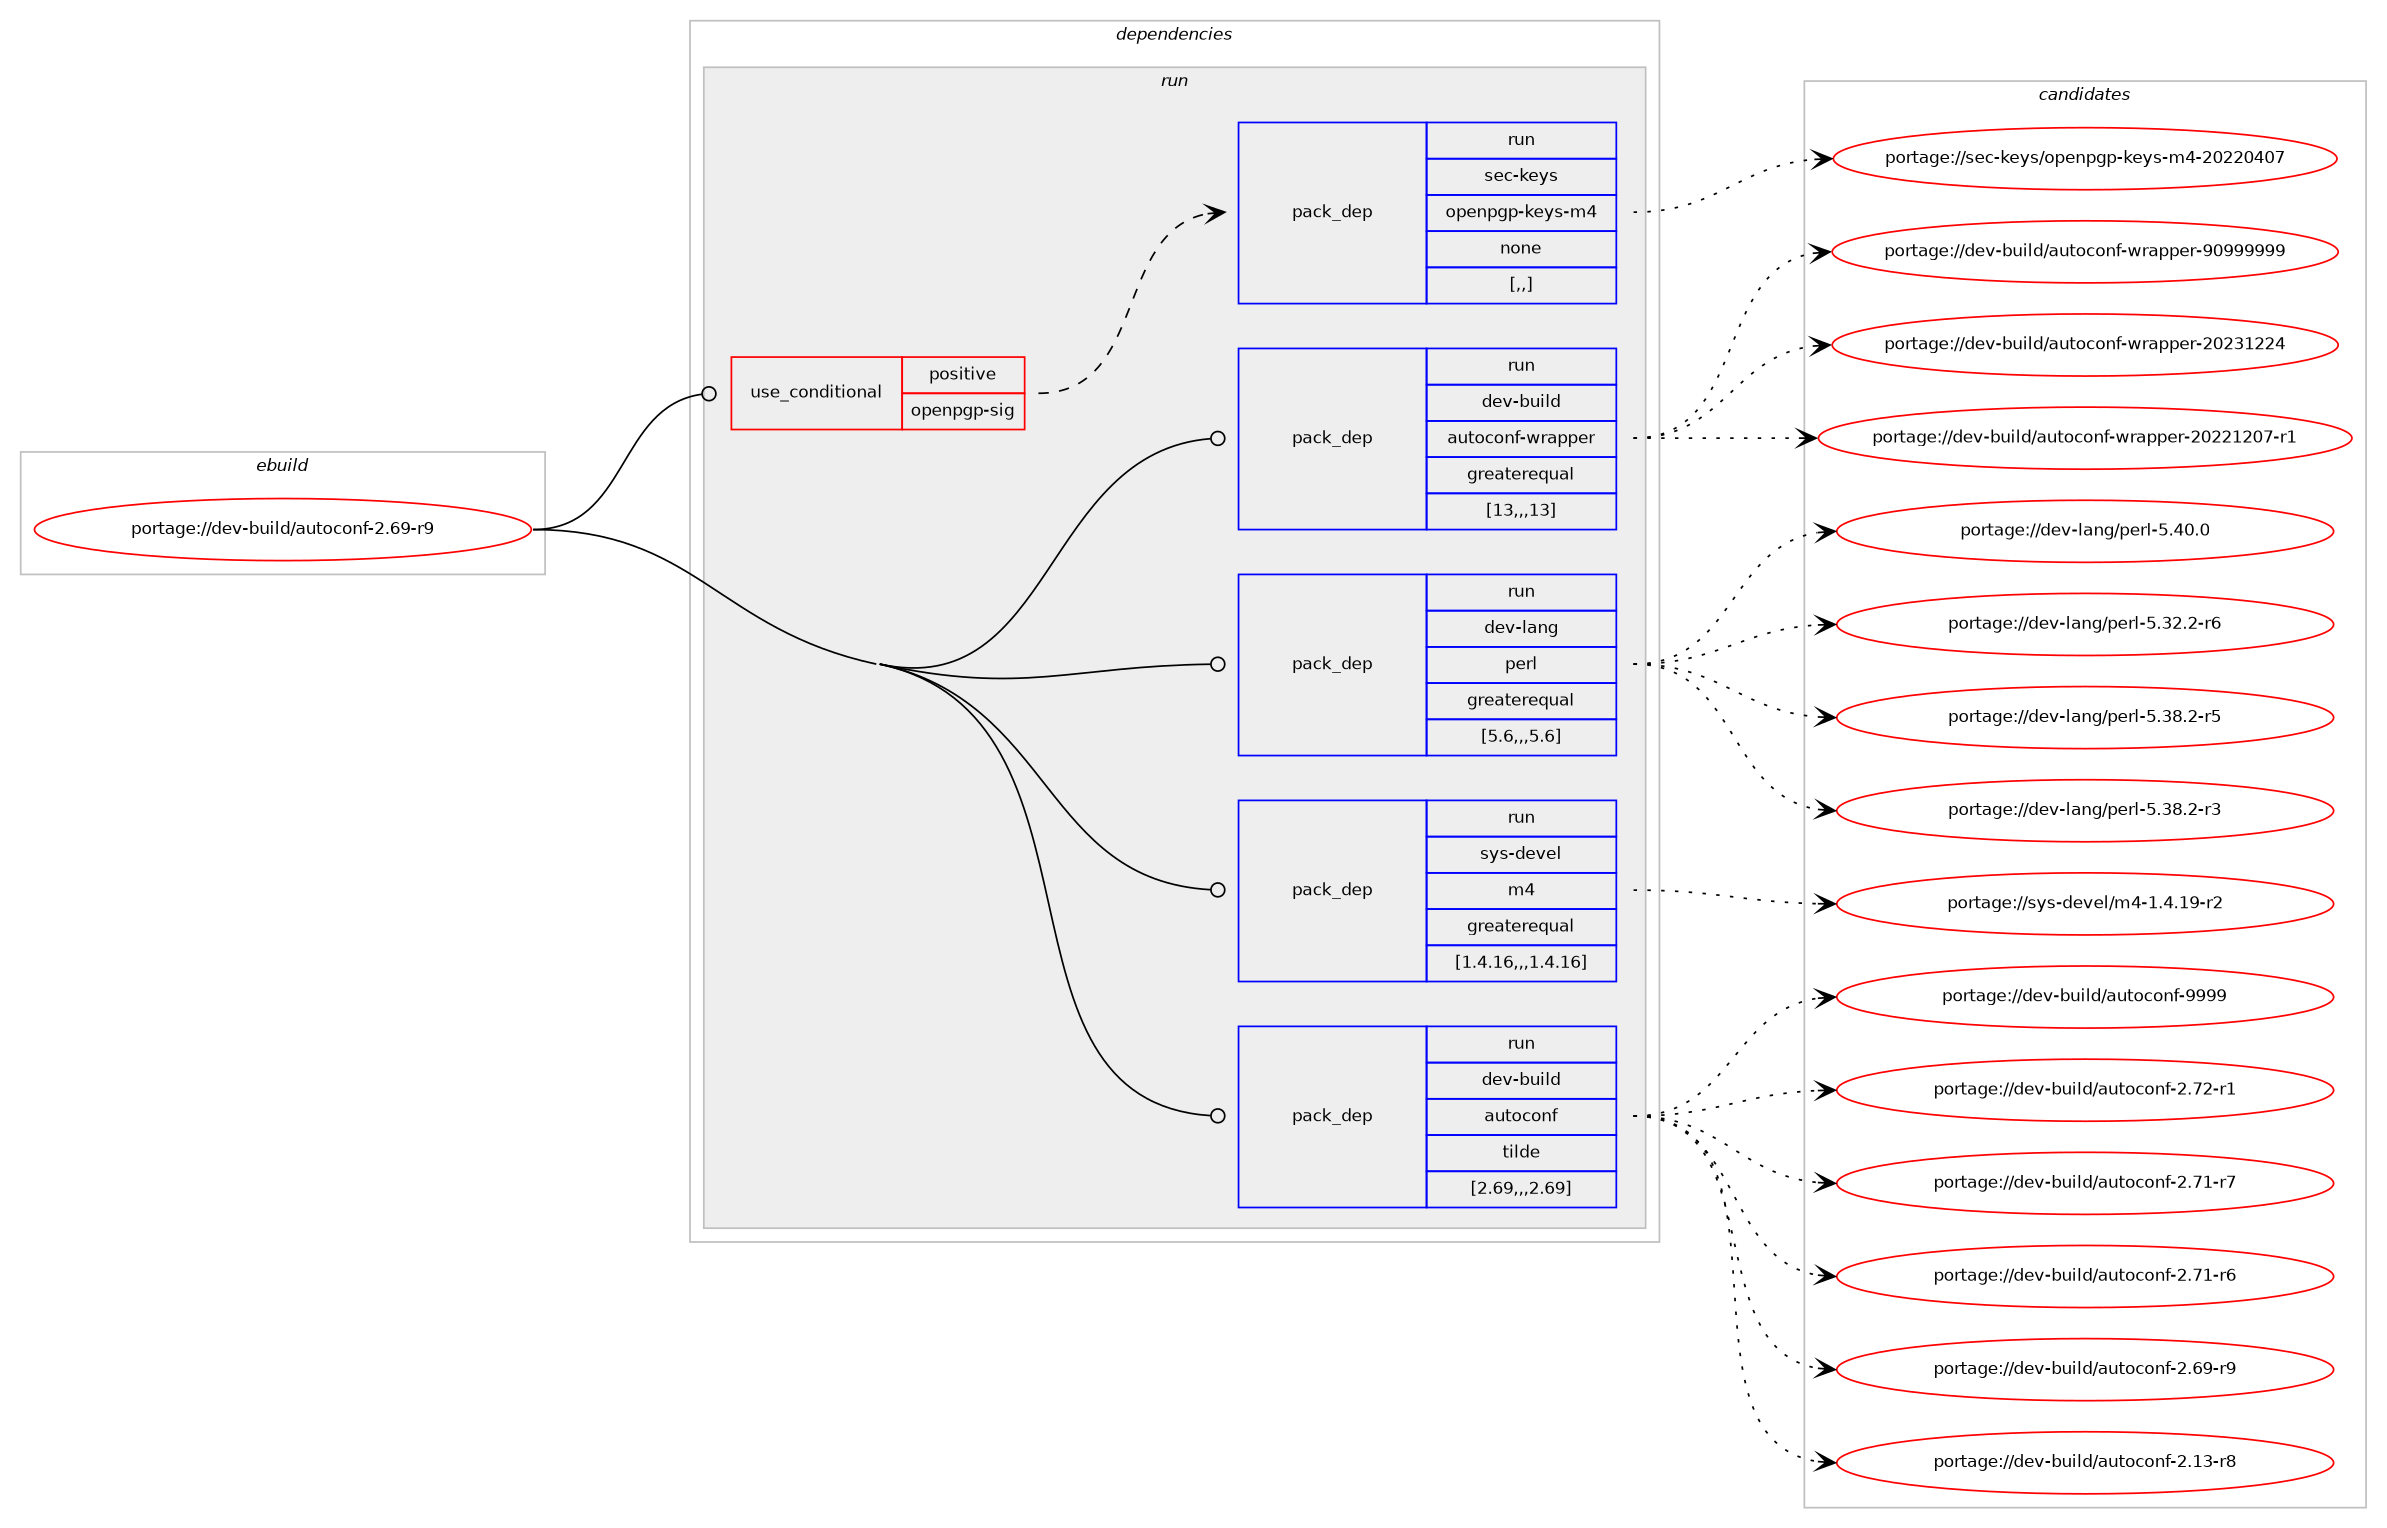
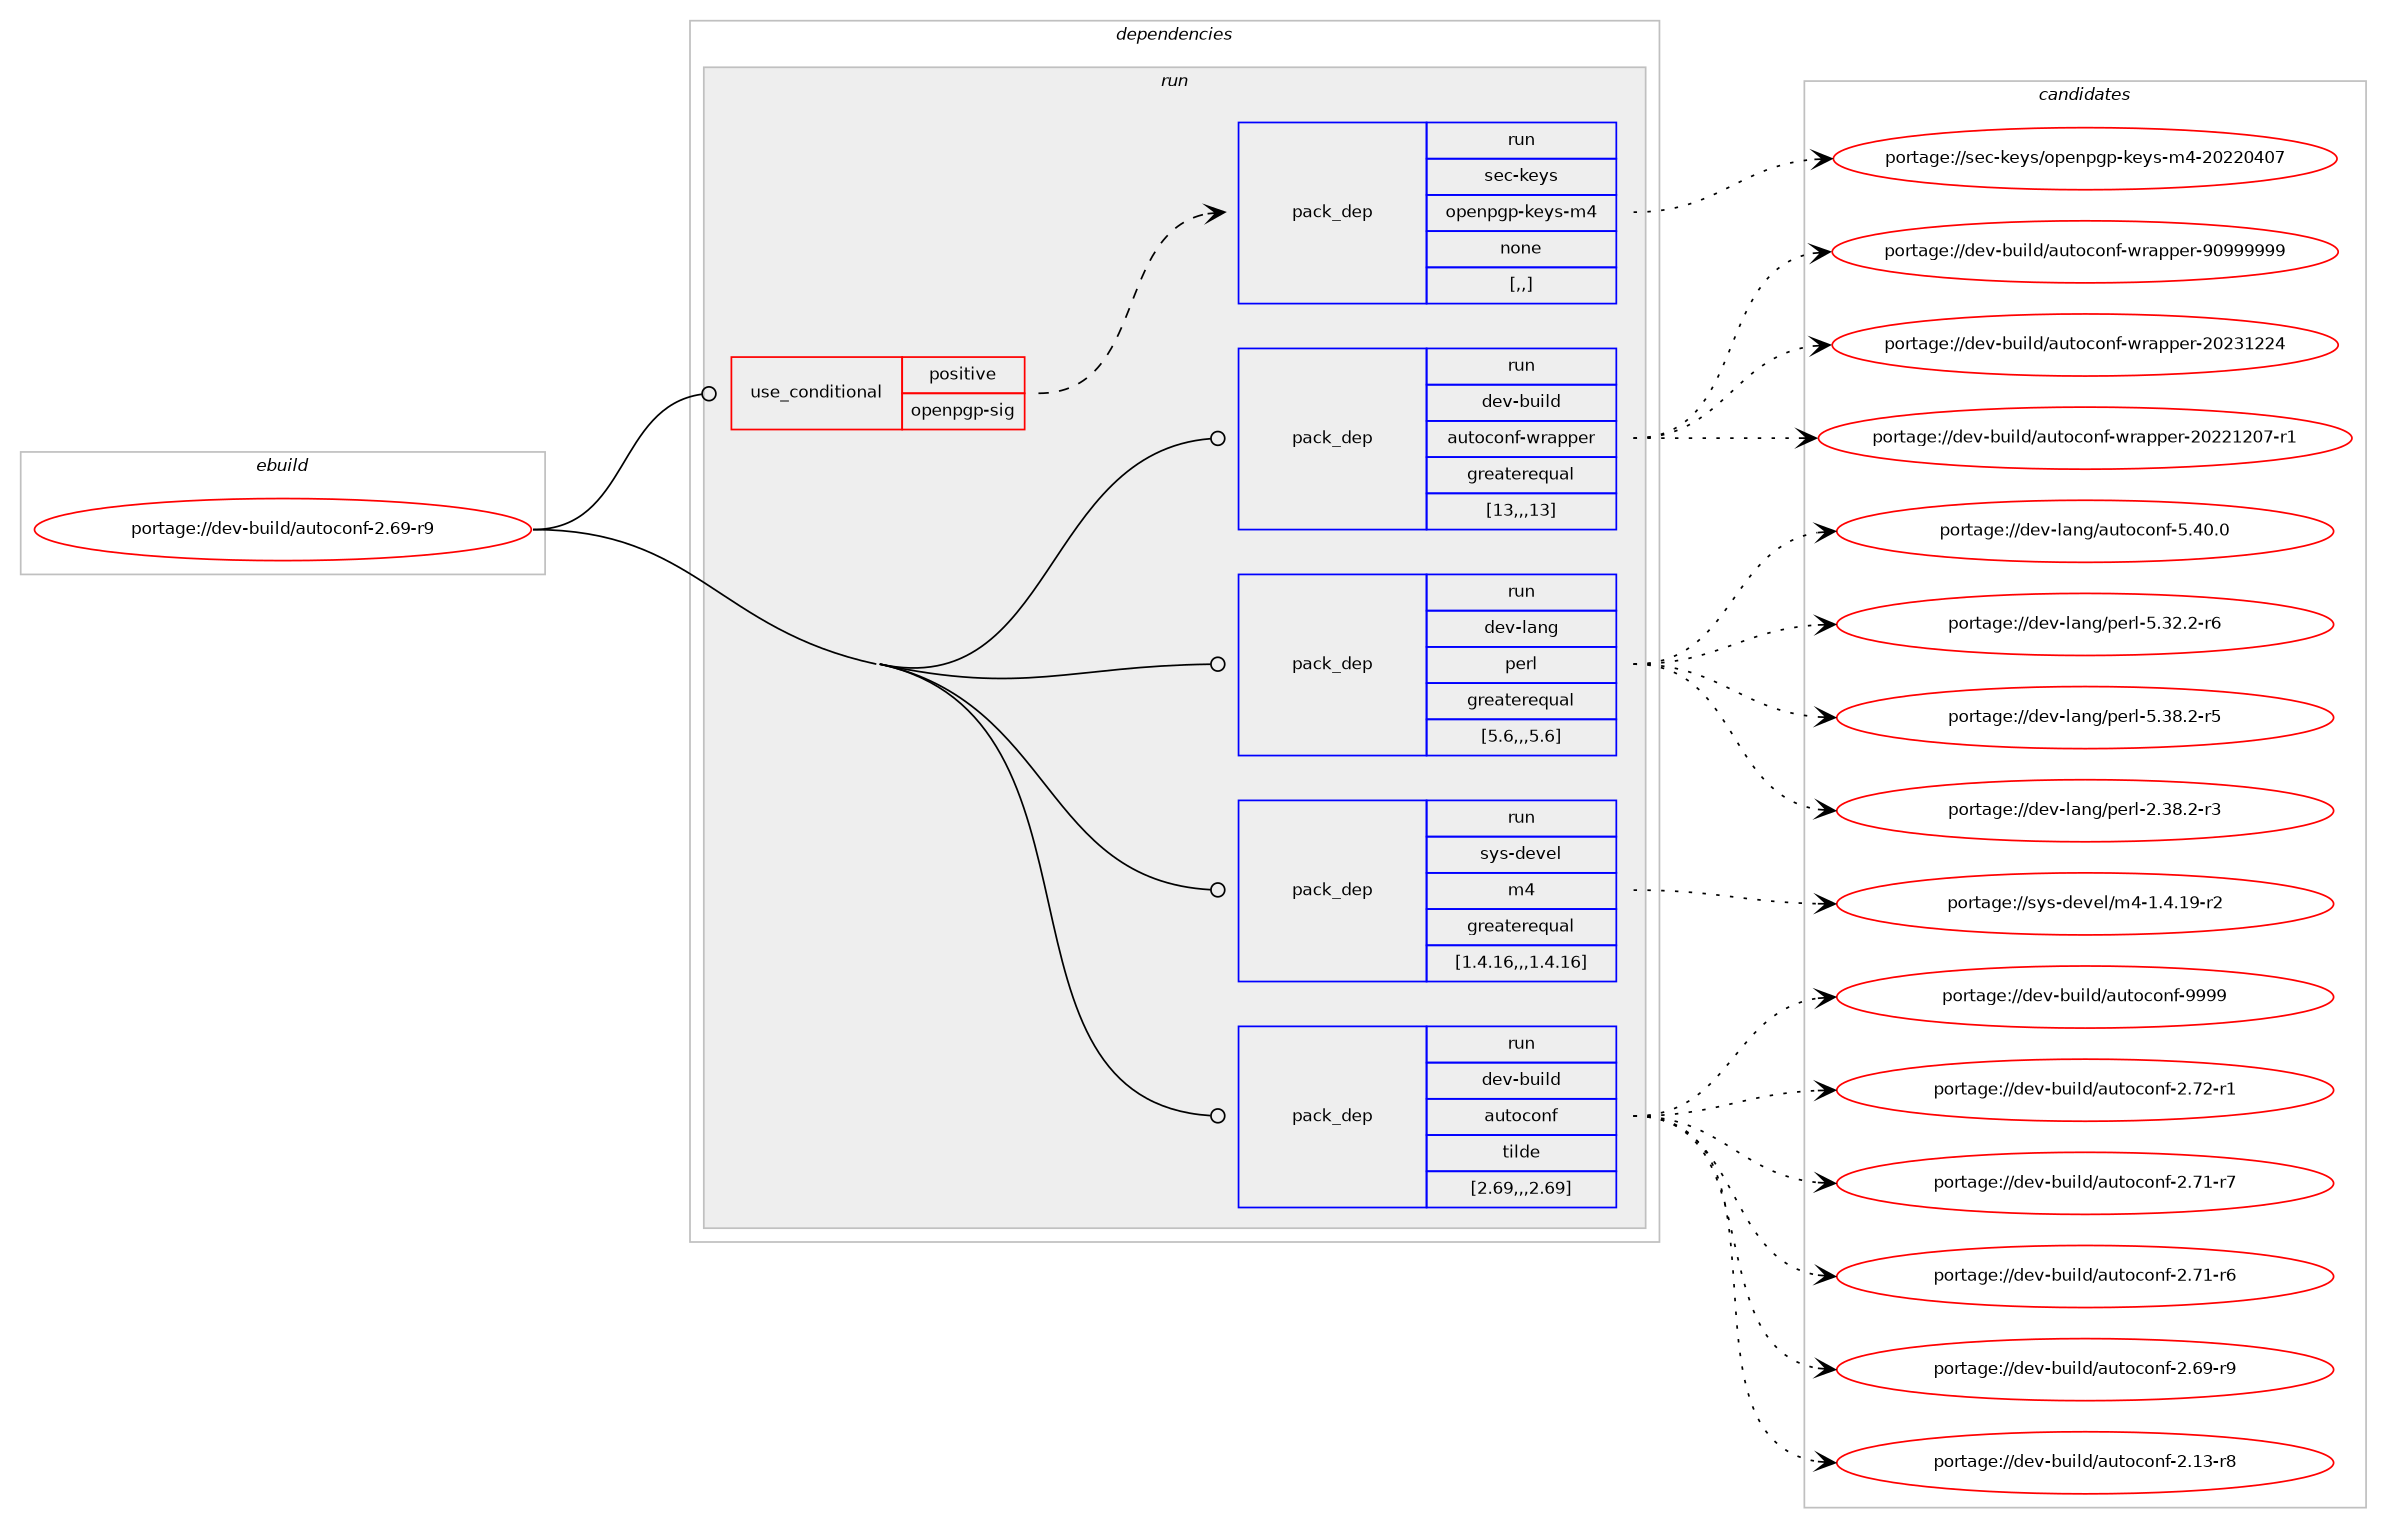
node "portage://dev-lang/perl-5.40.0": label "portage://dev-lang/perl-5.40.0" -> "portage://dev-lang/autoconf-5.40.0"
node "portage://dev-lang/perl-5.38.2-r3": label "portage://dev-lang/perl-5.38.2-r3" -> "portage://dev-lang/perl-2.38.2-r3"
